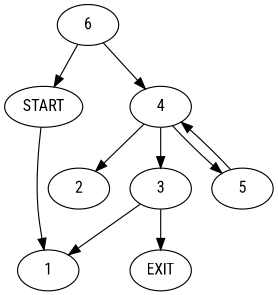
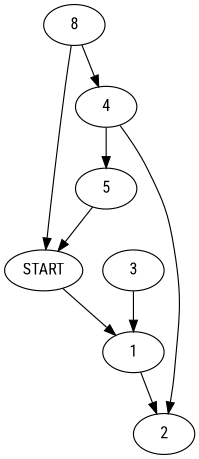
node "6": label "6" -> "8"
edge "4" -> "3": removed
edge "5" -> "4": now "5" -> "START"
node "EXIT": removed
edge "1" -> "2": added
